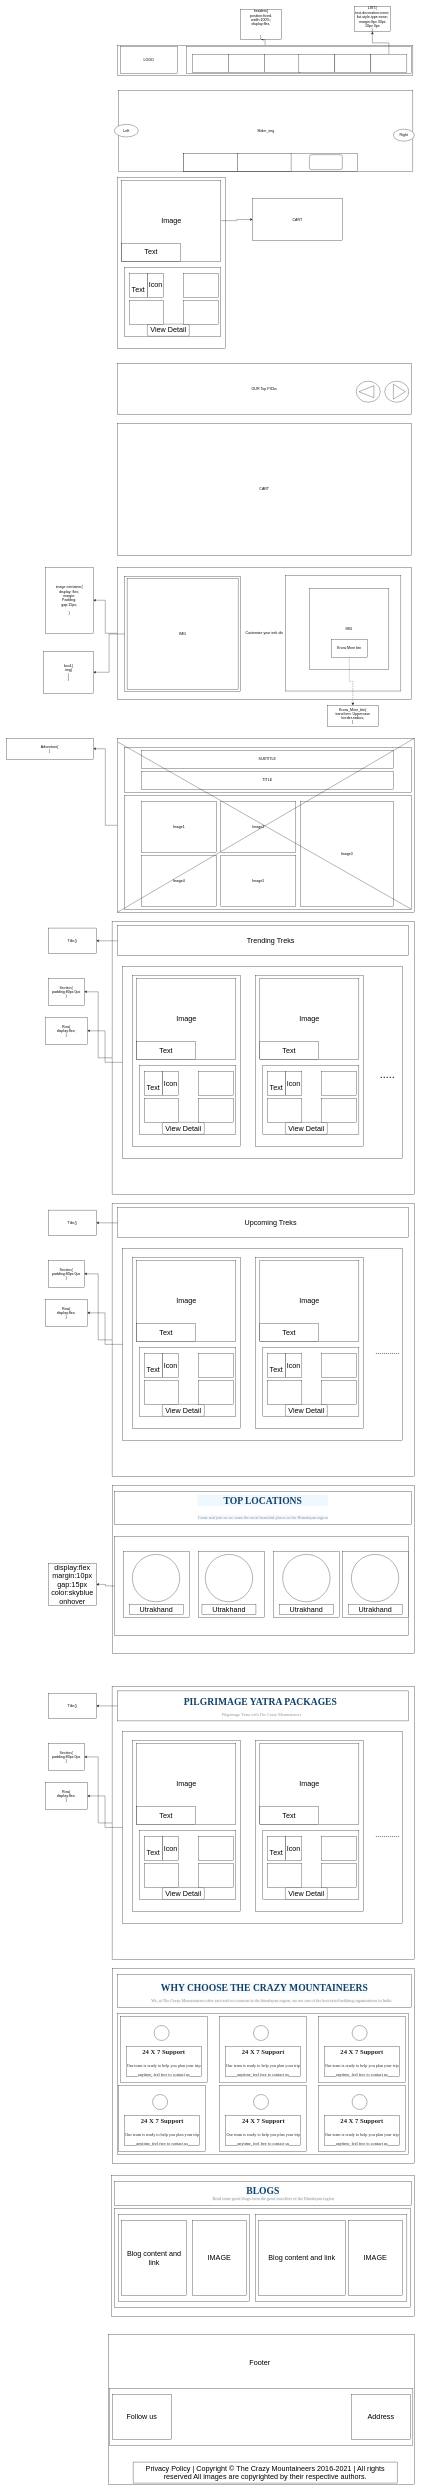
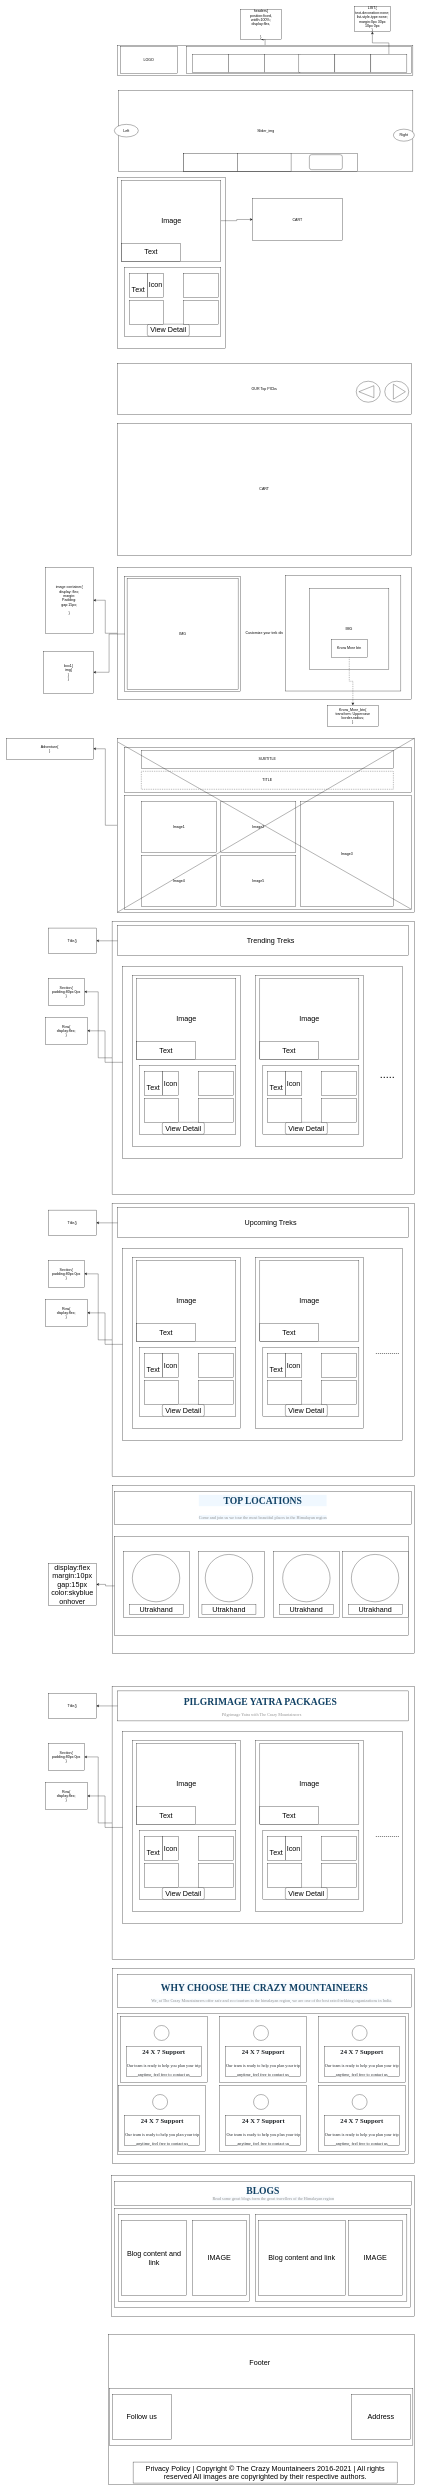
node "TITLE": style solid -> dashed
node "TOP LOCATIONS Come and join us we some the most beautiful places in the Himalayan region": label "TOP LOCATIONS Come and join us we some the most beautiful places in the Himalayan region" -> "TOP LOCATIONS Come and join us we tour the most beautiful places in the Himalayan region"
